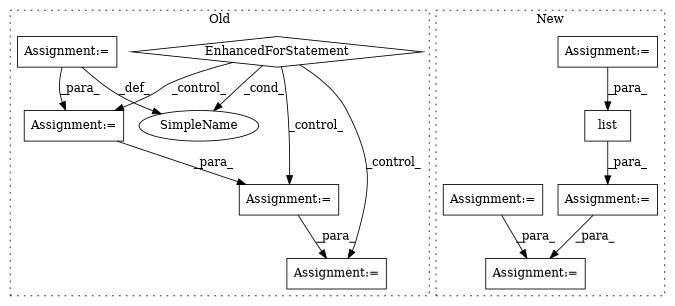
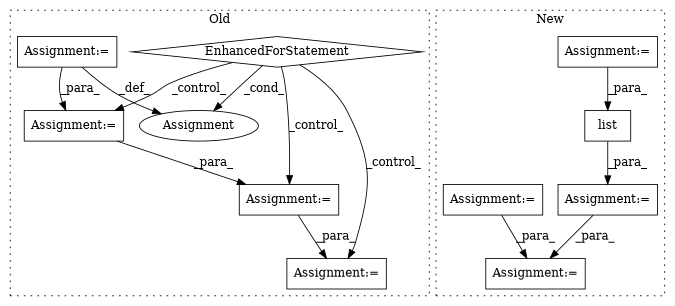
node "SimpleName": label "SimpleName" -> "Assignment"
